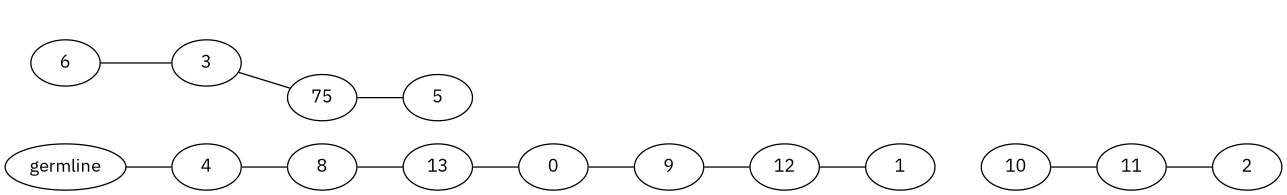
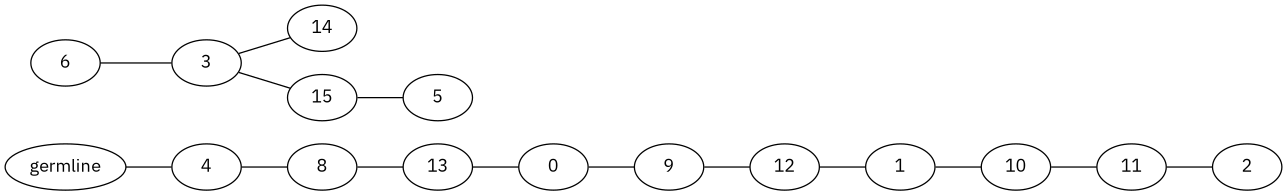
node "14": added
node "75": label "75" -> "15"
edge "1" -- "10": added
